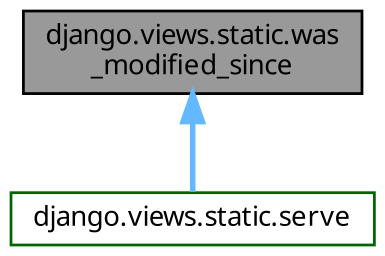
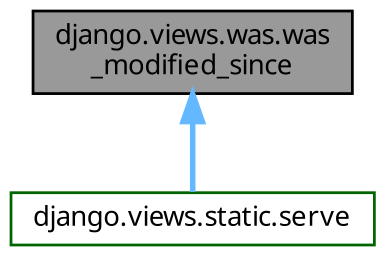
node "django.views.static.was _modified_since": label "django.views.static.was _modified_since" -> "django.views.was.was _modified_since"
